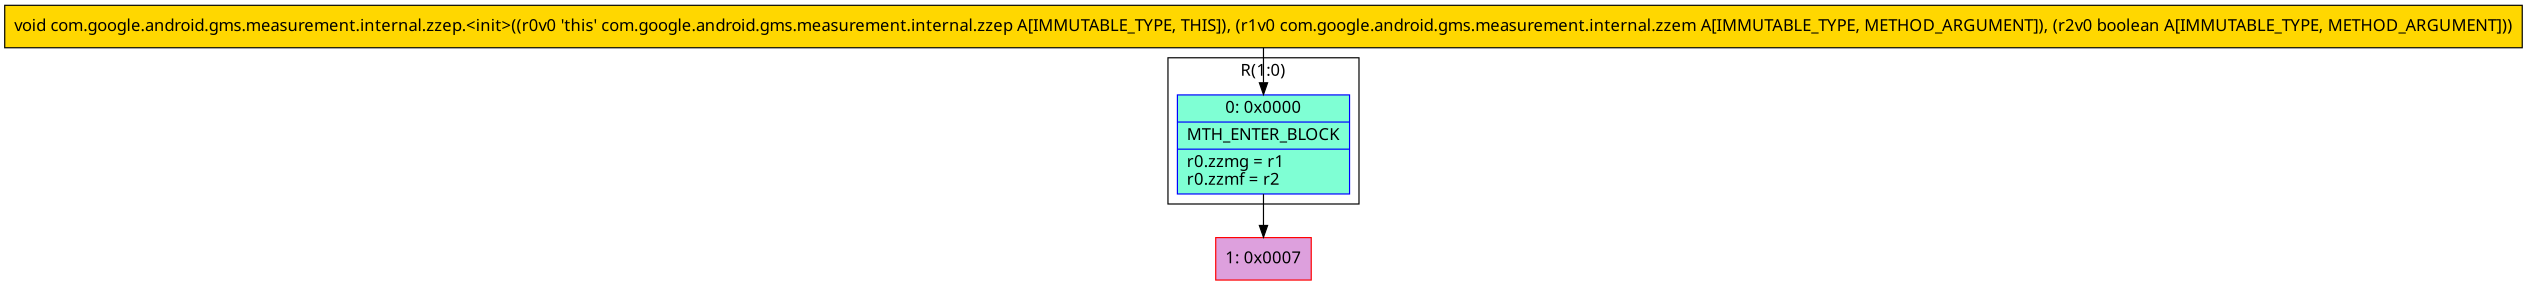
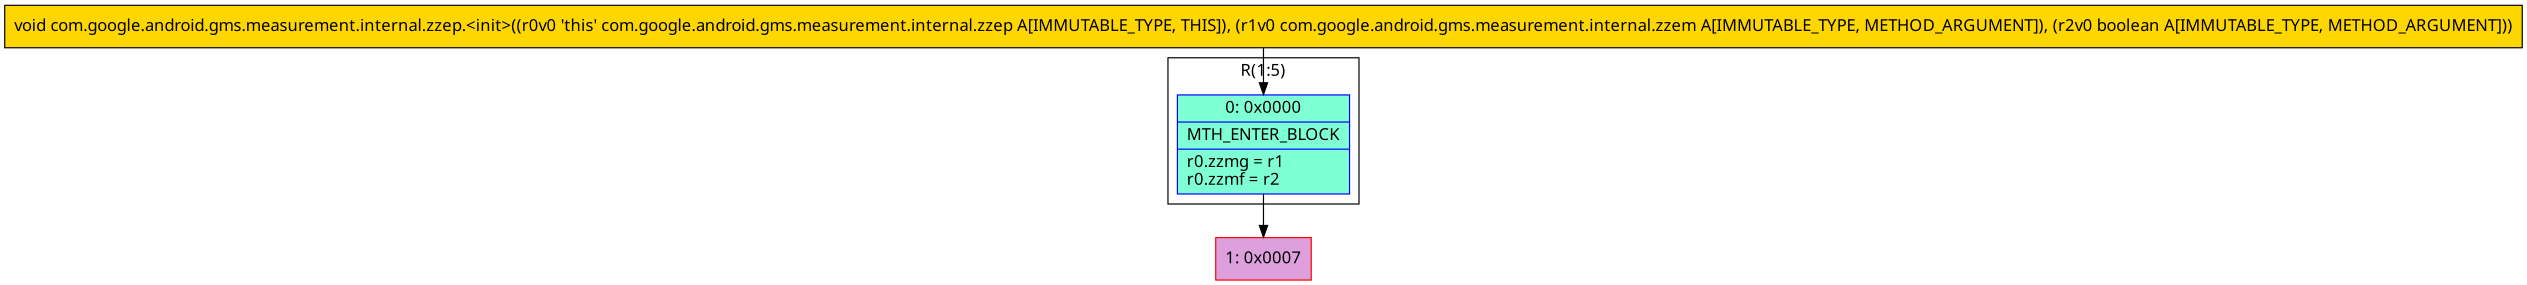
cluster "R(1:0)": label "R(1:0)" -> "R(1:5)"
